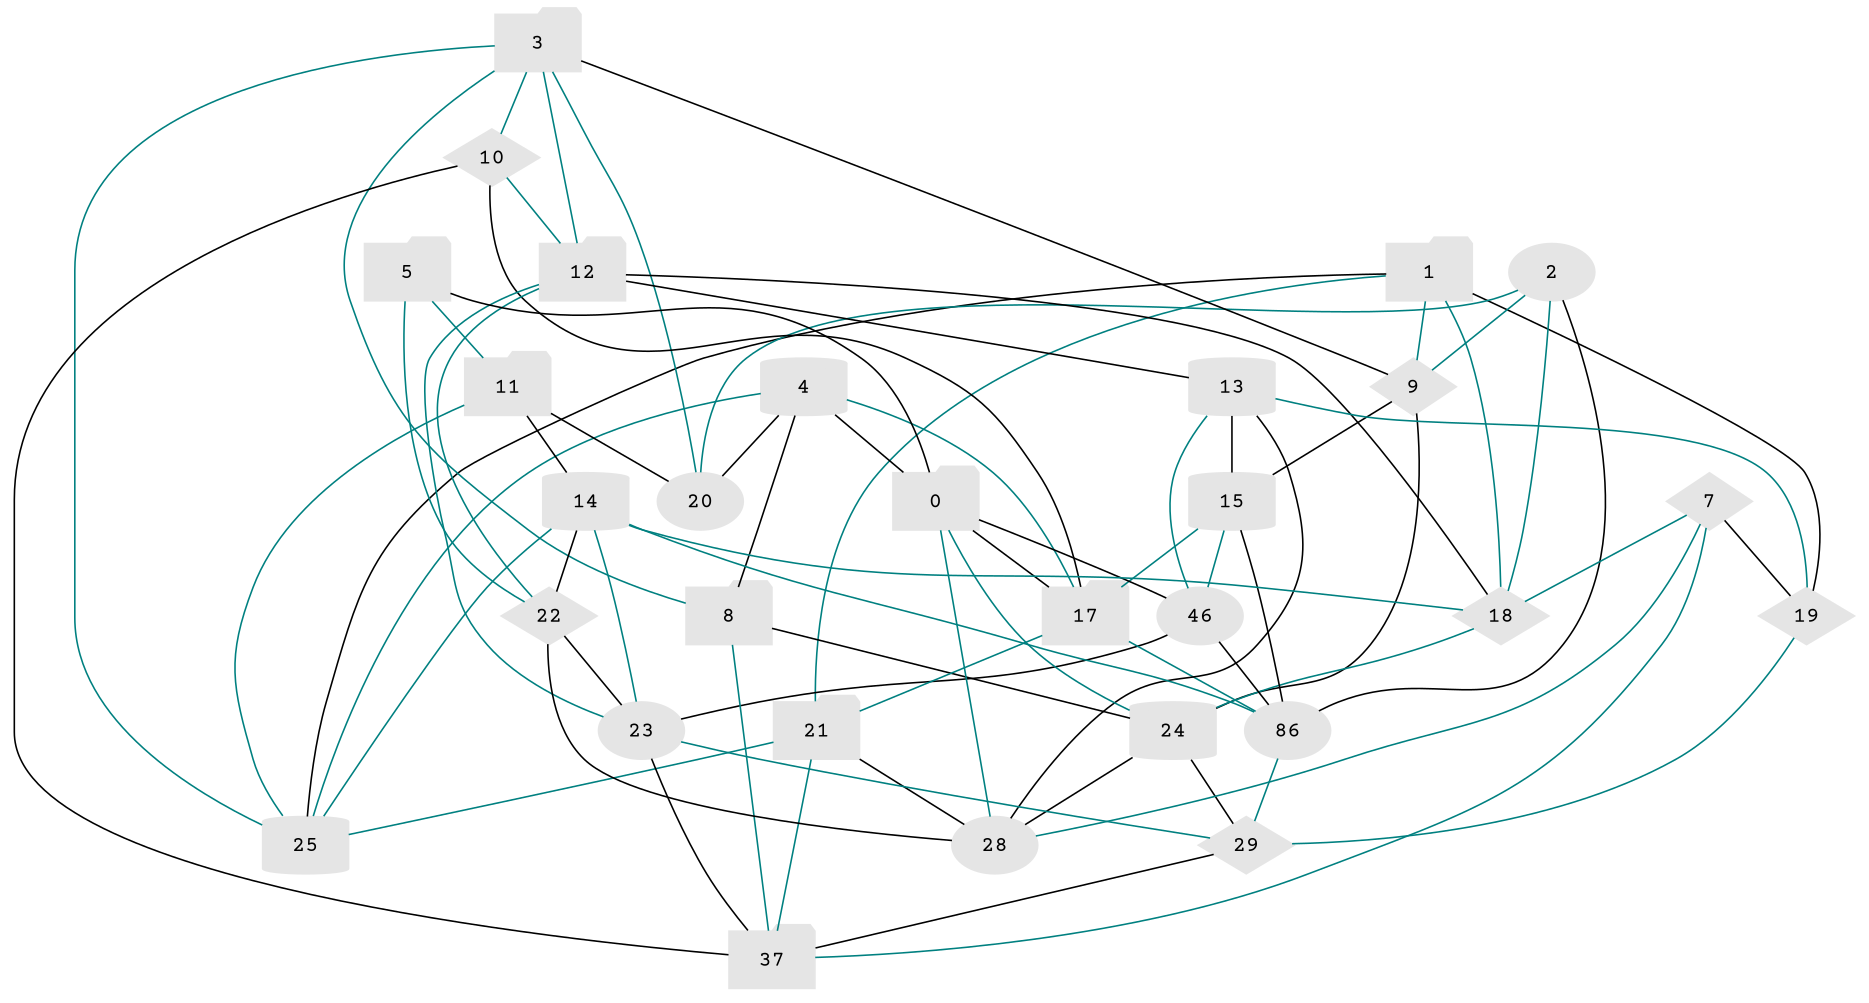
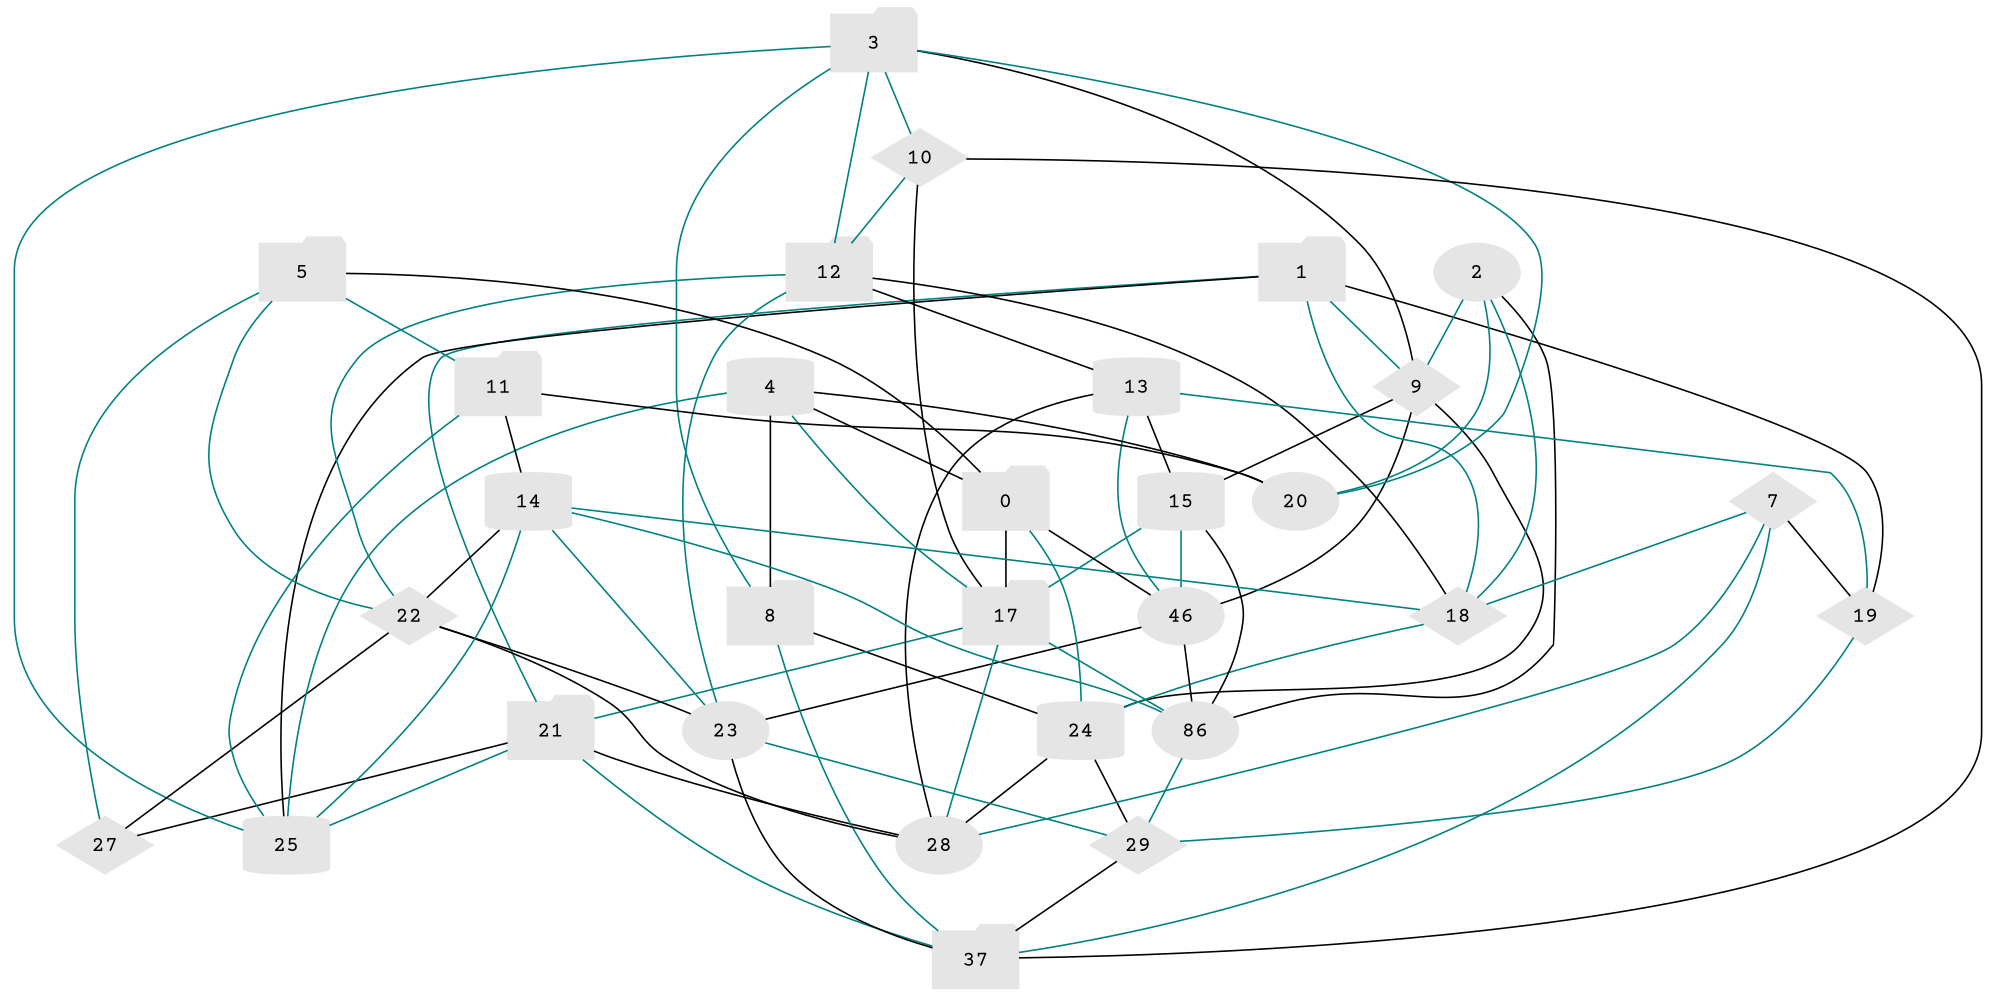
edge "9" -- "46": added
edge "0" -- "28": now "17" -- "28"
node "27": added
